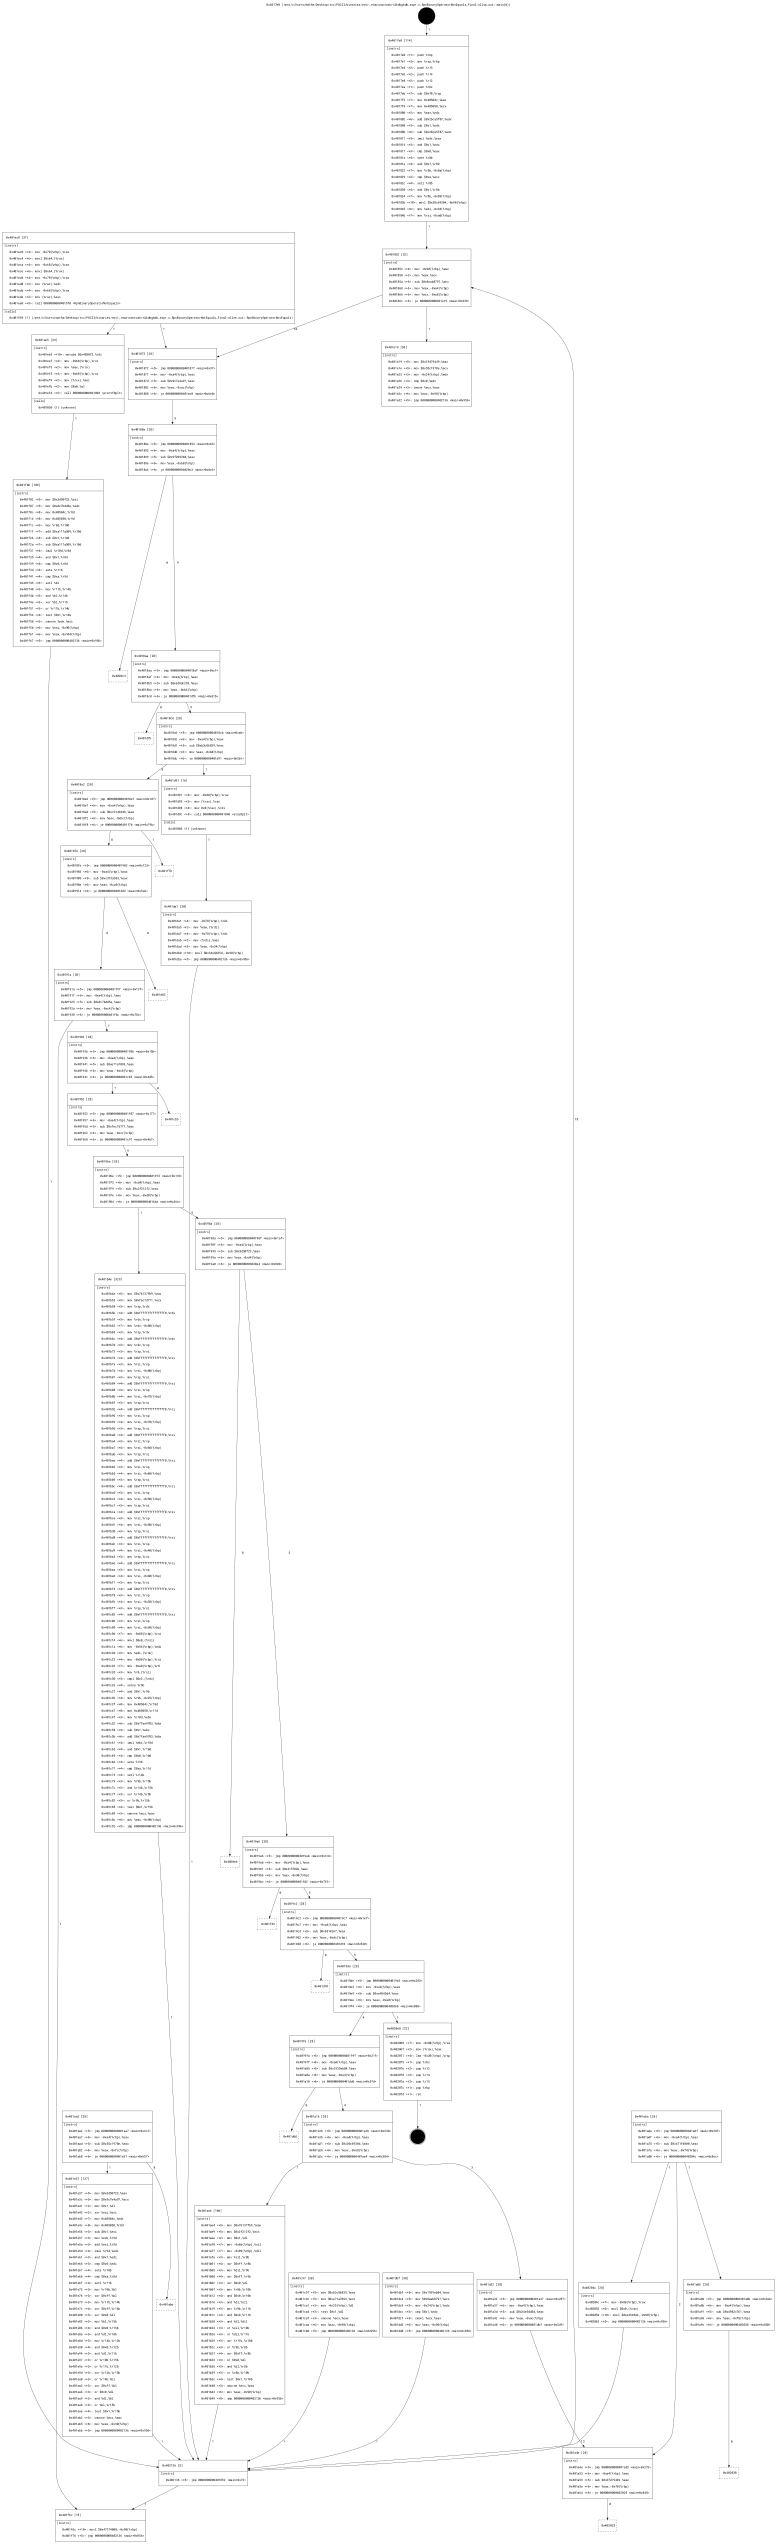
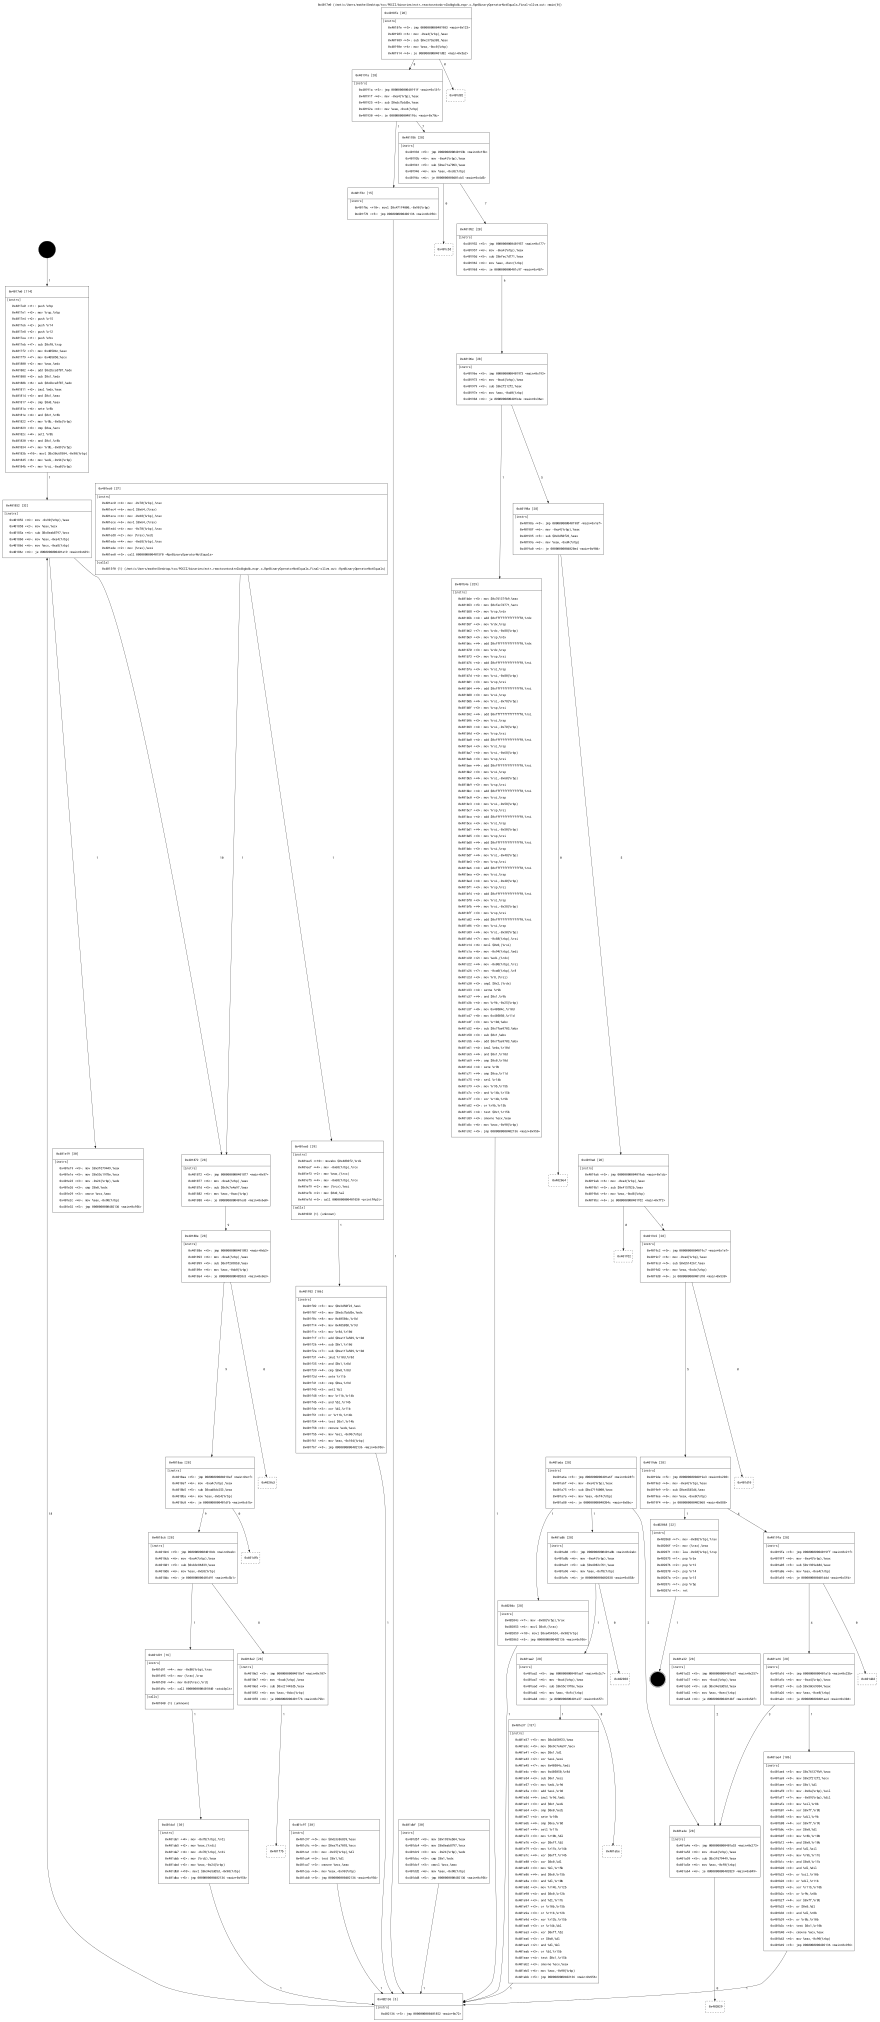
edge "0x4018e2 [28]" -> "0x4018fe [28]": removed, label "8"
edge "0x401a86 [28]" -> "0x401aa2 [28]": added, label "1"
edge "0x401a16 [28]" -> "0x401a32 [28]": now "0x401a16 [28]" -> "0x401a4e [28]"
edge "0x402136 [5]" -> "0x401f6c [15]": reversed
